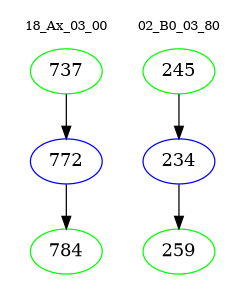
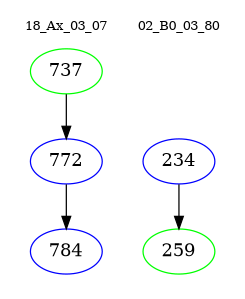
cluster "18_Ax_03_00": label "18_Ax_03_00" -> "18_Ax_03_07"
node "245": removed
node "784": color green -> blue
